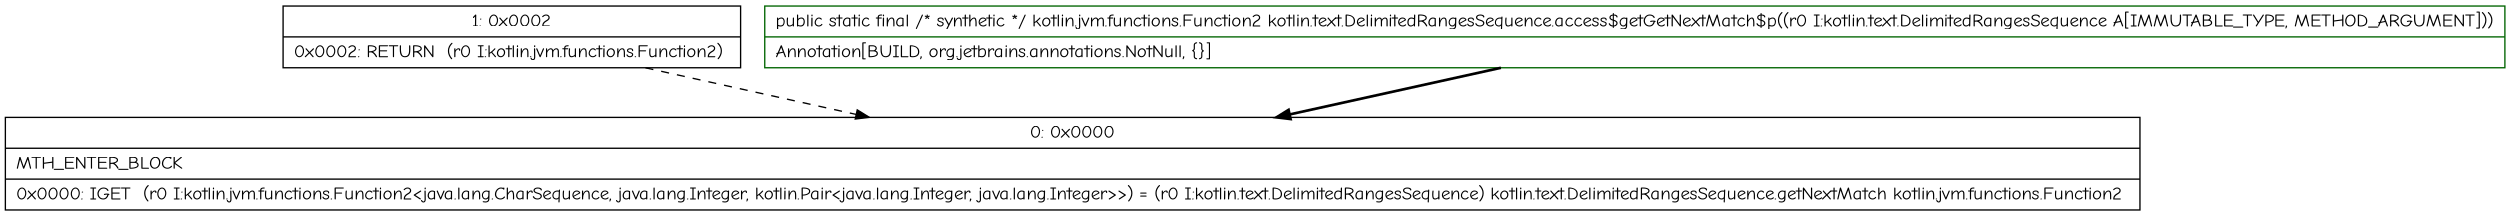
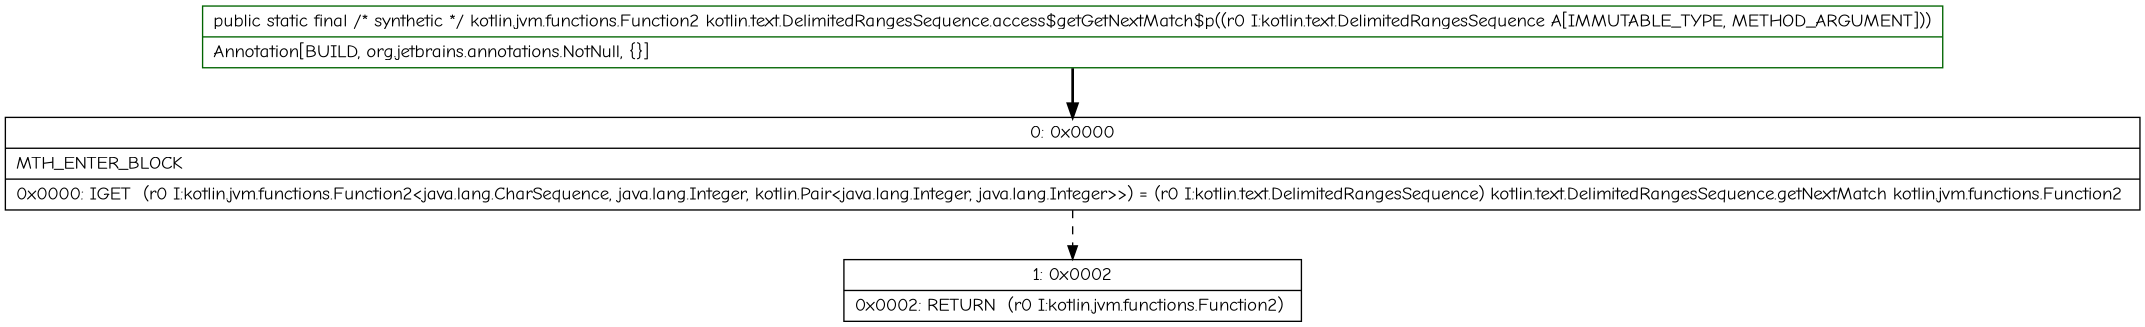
edge "1: 0x0002" -> "0: 0x0000": reversed
